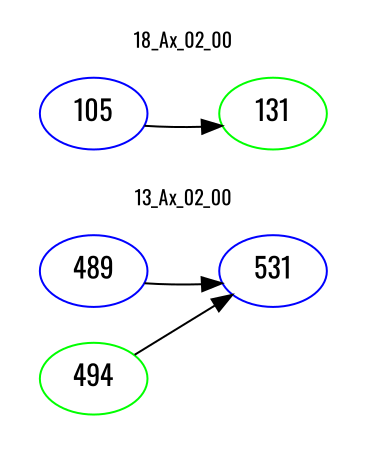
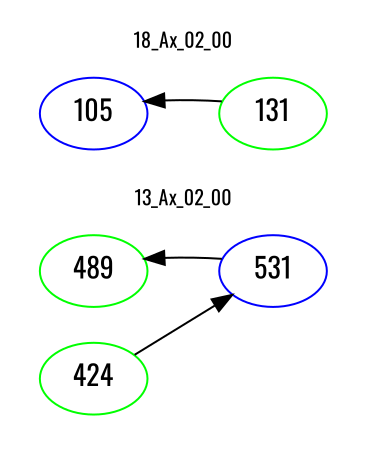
edge "105" -> "131": reversed
node "489": color blue -> green
edge "489" -> "531": reversed
node "494": label "494" -> "424"
